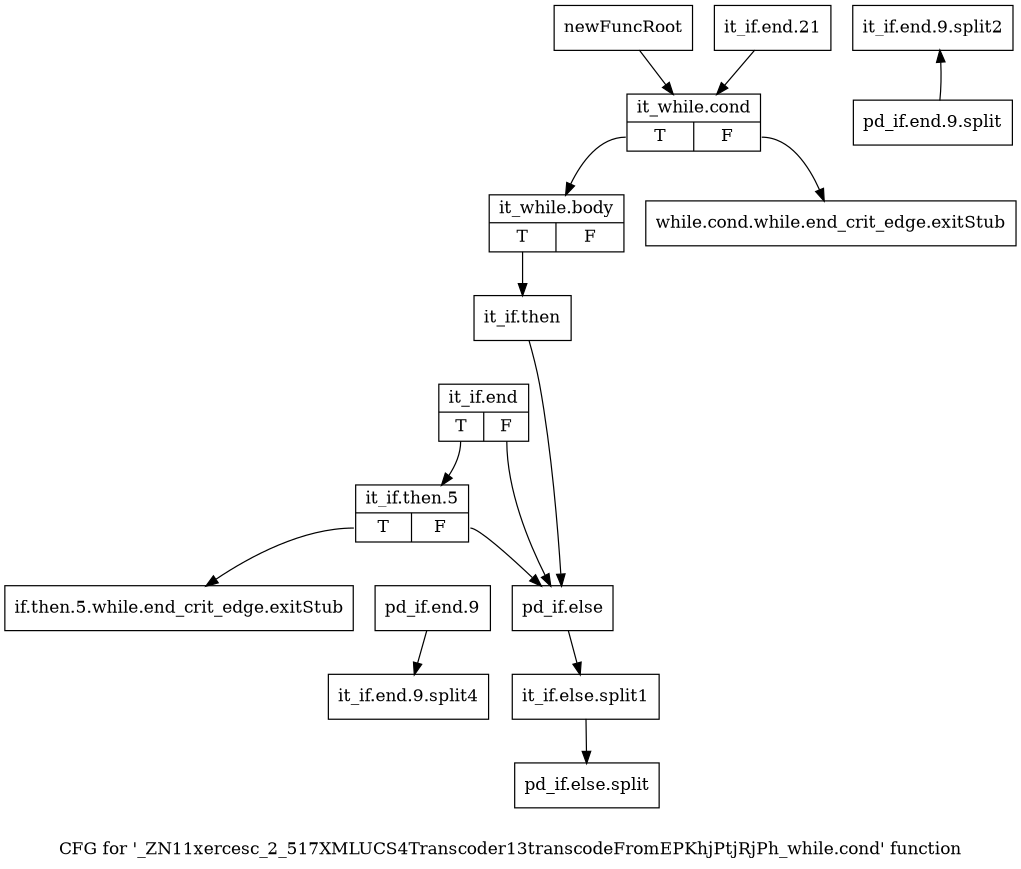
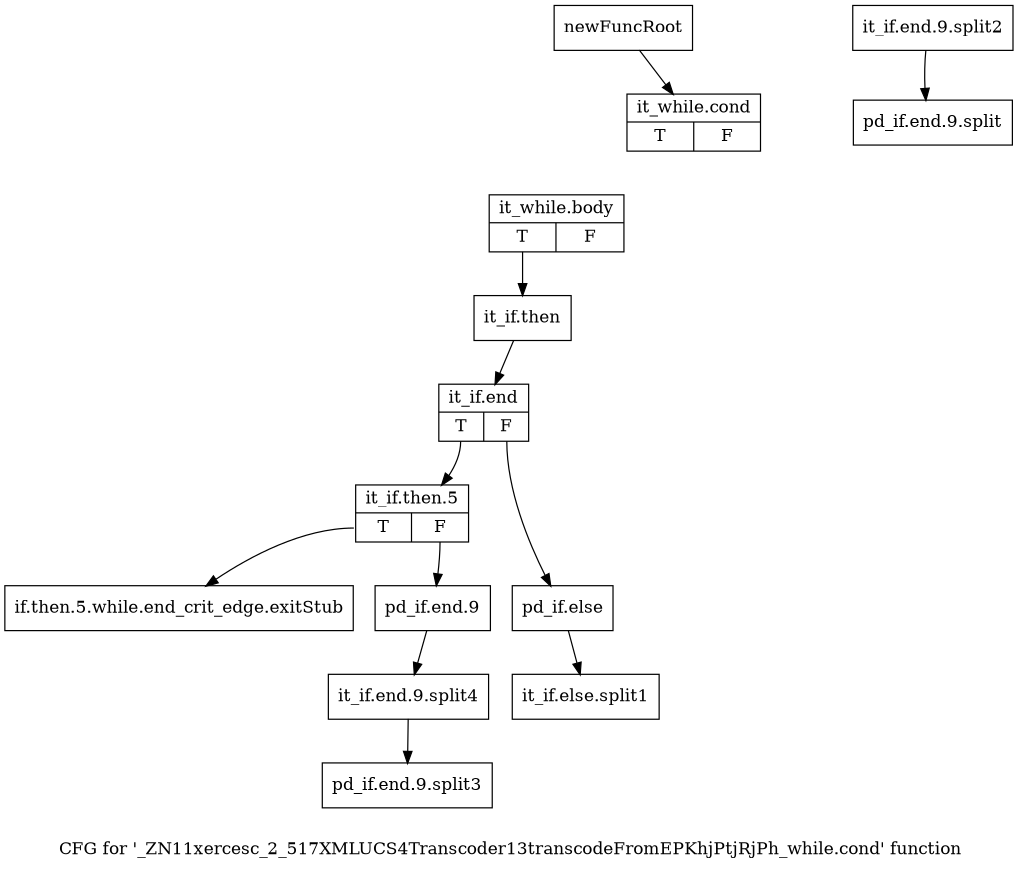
node "it_if.end.21": removed
edge "pd_if.end.9.split" -> "it_if.end.9.split2": reversed
edge "it_while.cond" -> "it_while.body": removed
node "while.cond.while.end_crit_edge.exitStub": removed
edge "it_if.then" -> "pd_if.else": now "it_if.then" -> "it_if.end"
edge "it_if.then.5" -> "pd_if.else": now "it_if.then.5" -> "pd_if.end.9"
node "pd_if.end.9.split3": added
node "pd_if.else.split": removed
